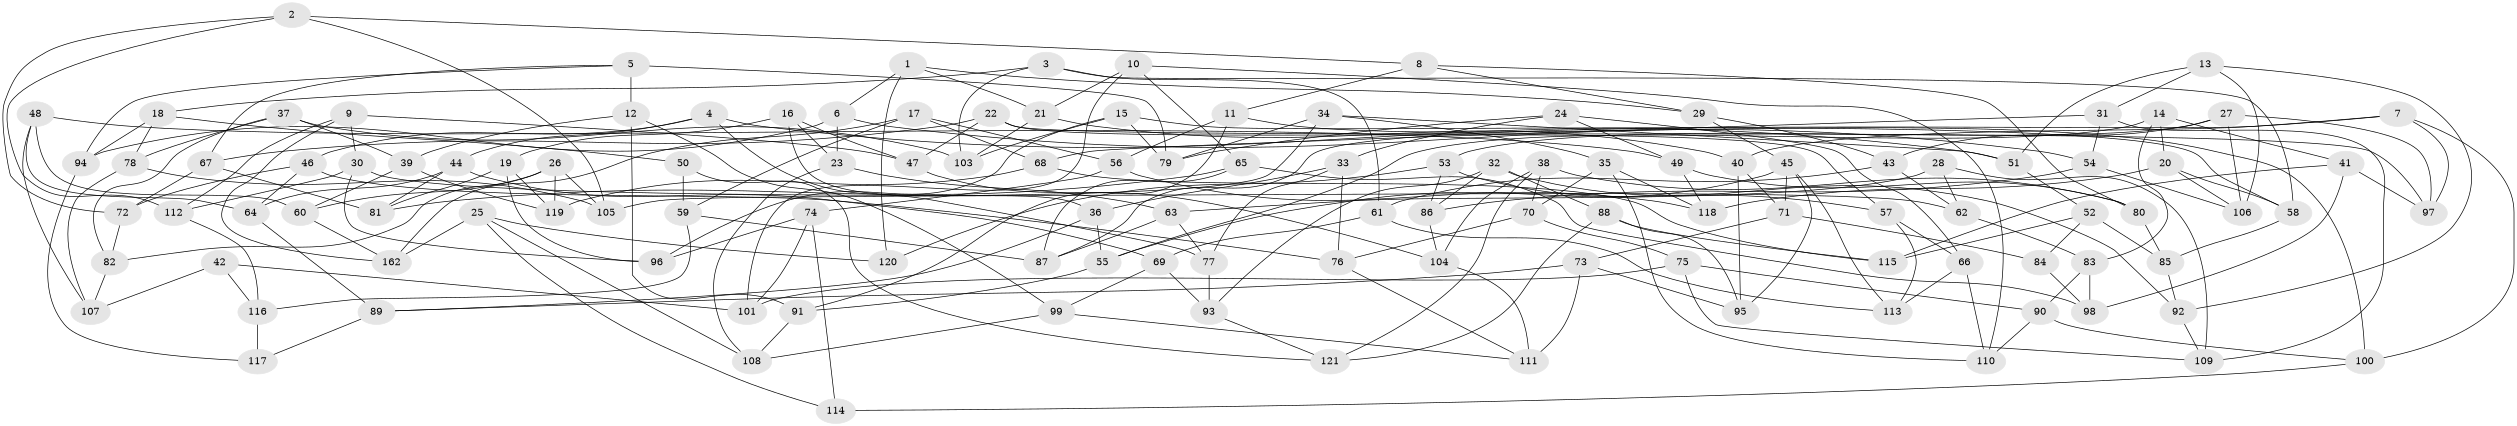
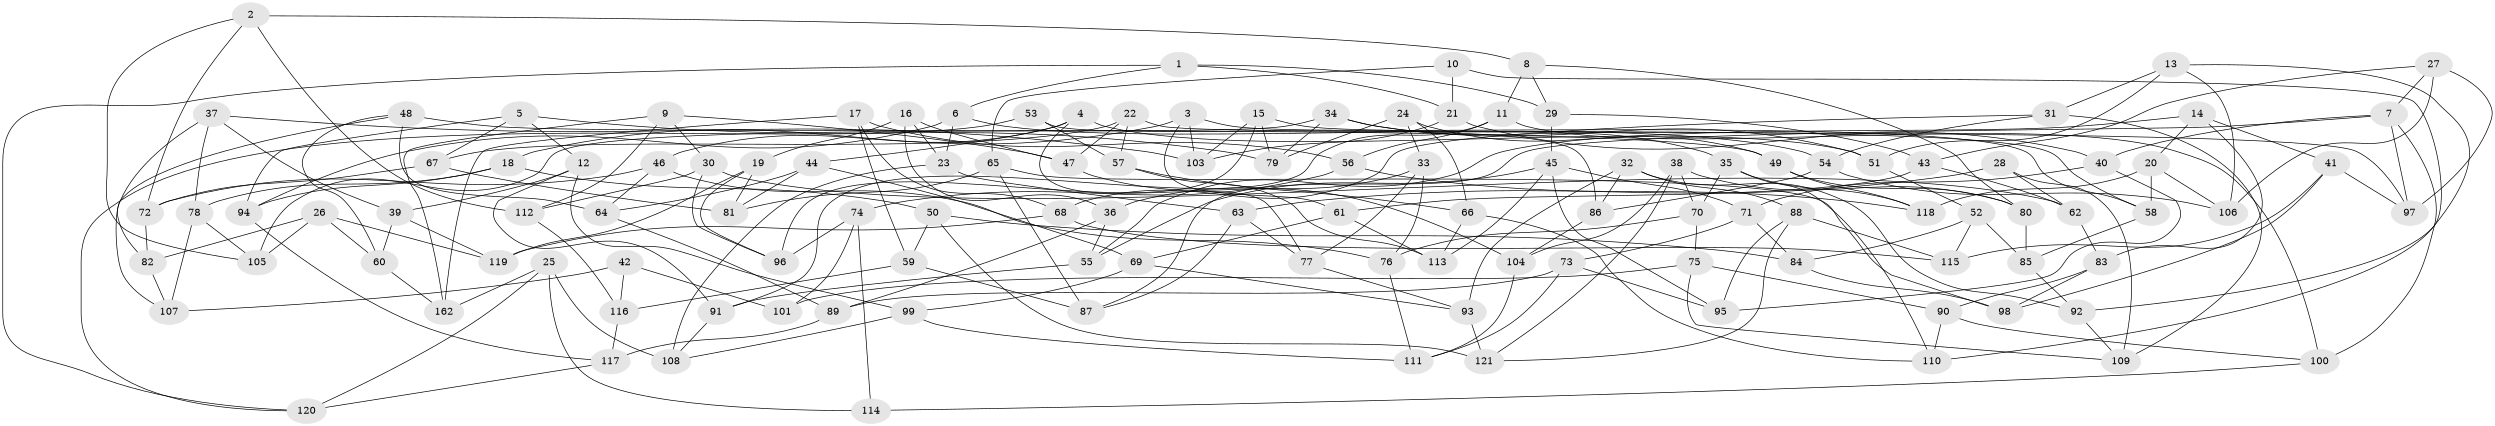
edge "27" -- "53": now "27" -- "7"
edge "10" -- "101": removed
edge "50" -- "84": added
edge "117" -- "120": added
